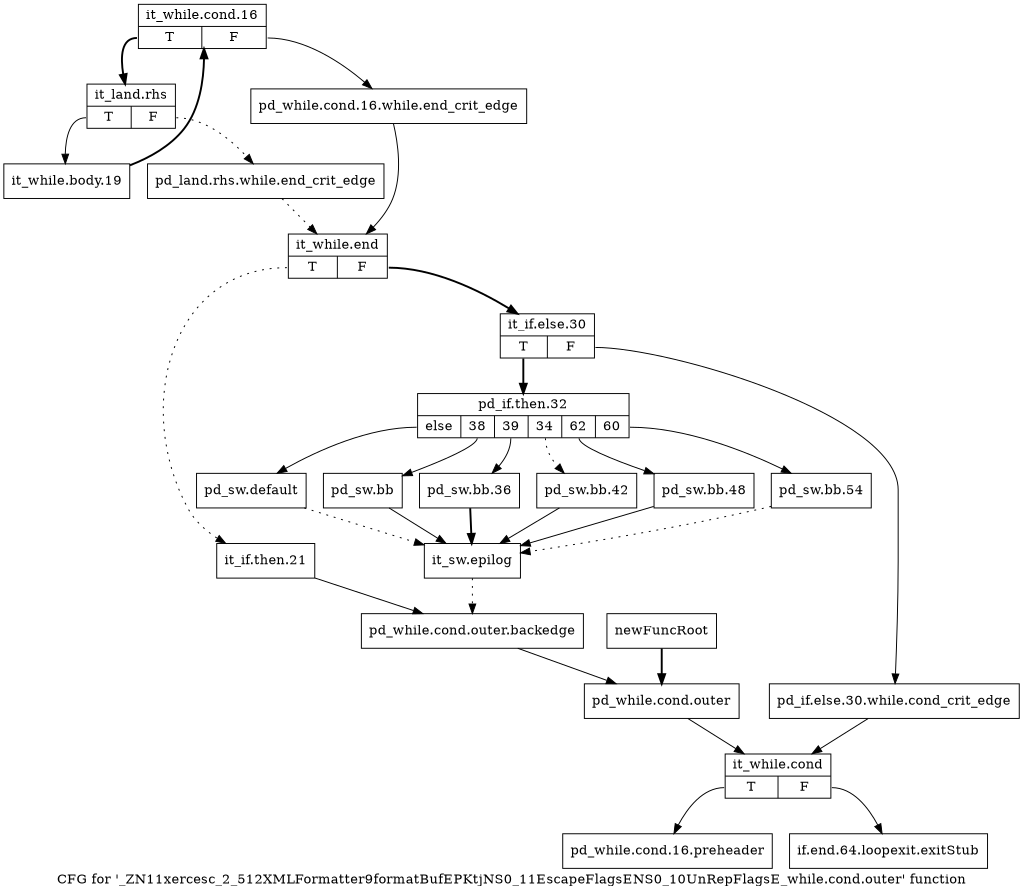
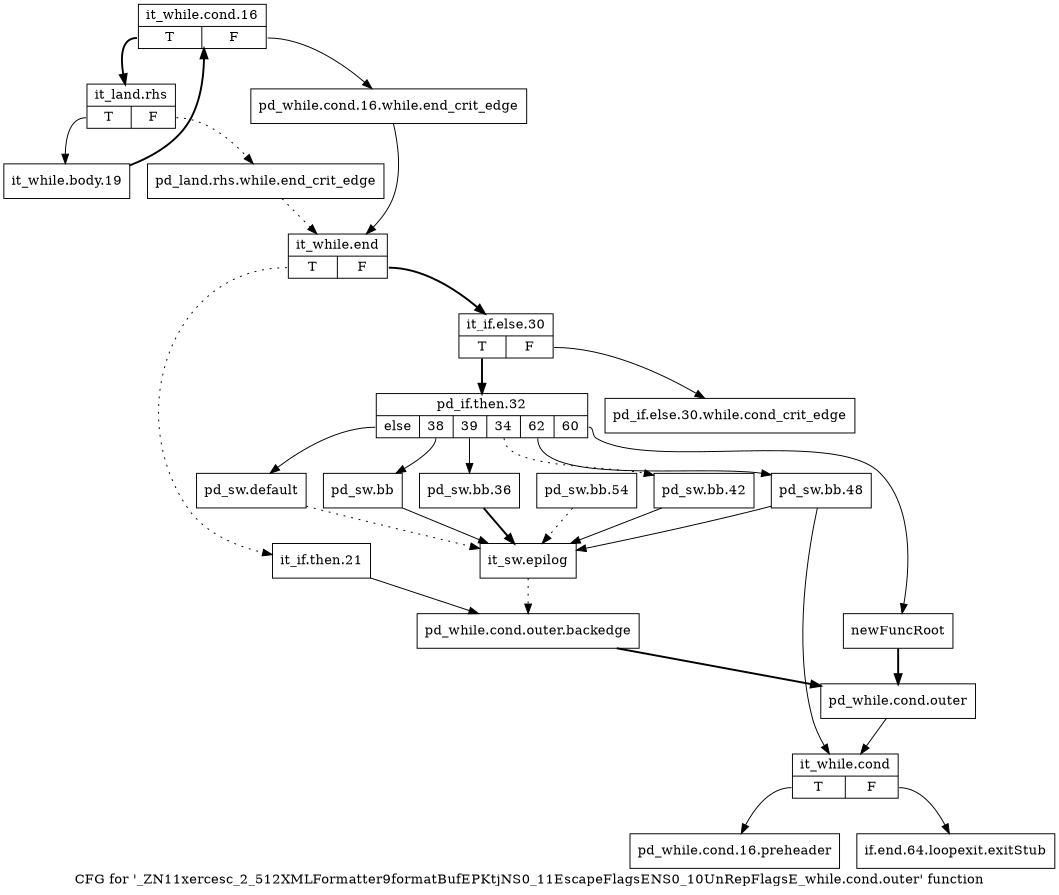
edge "pd_if.then.32" -> "pd_sw.bb.54": now "pd_if.then.32" -> "newFuncRoot"
edge "pd_while.cond.outer.backedge" -> "pd_while.cond.outer": style solid -> bold
edge "pd_if.else.30.while.cond_crit_edge" -> "it_while.cond": now "pd_sw.bb.48" -> "it_while.cond"
